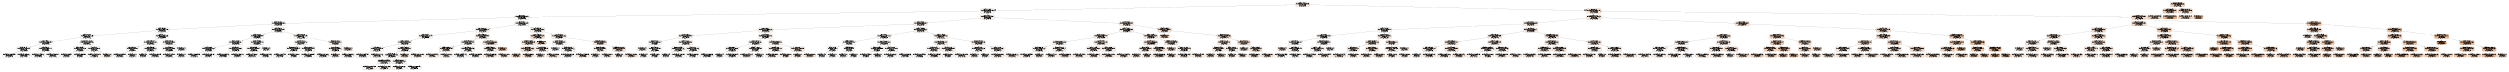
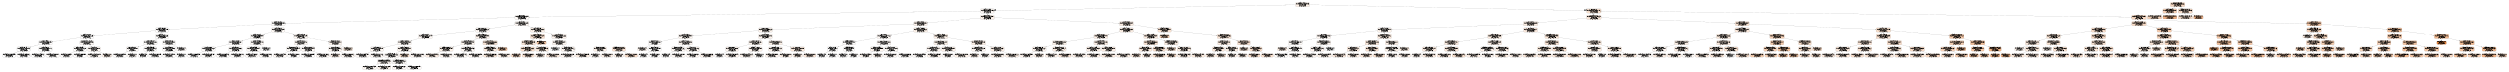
node "volume ≤ 5550.0": added
node "tip_dvigatelja ≤ 5684.64": removed
node "squared_error = 622760.5": text "orig = 8" -> "samples = 8"
